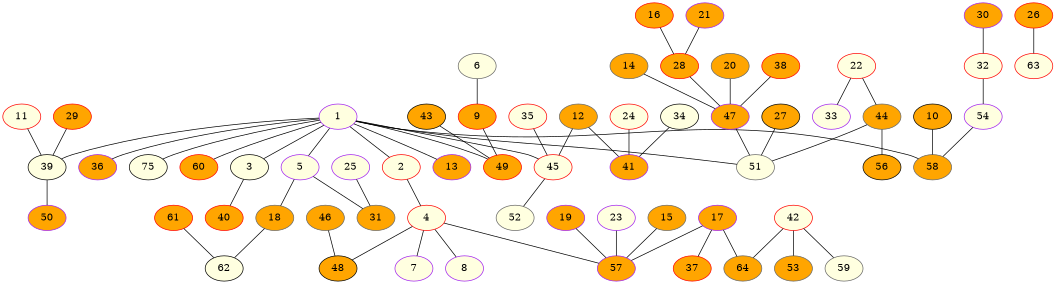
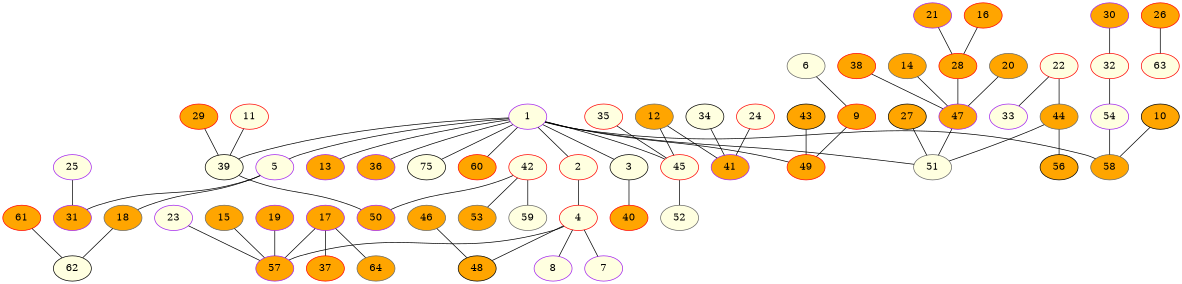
node "31": color gray40 -> purple
edge "42" -- "64": now "42" -- "50"
